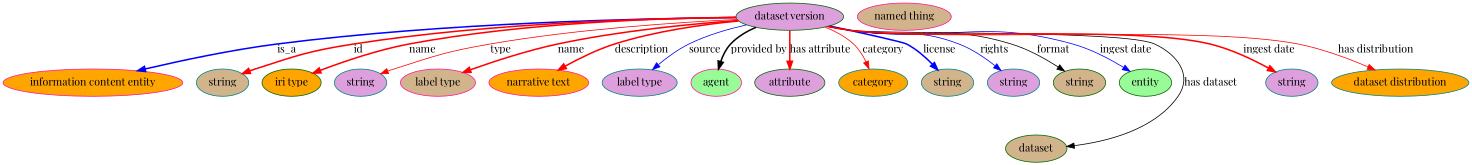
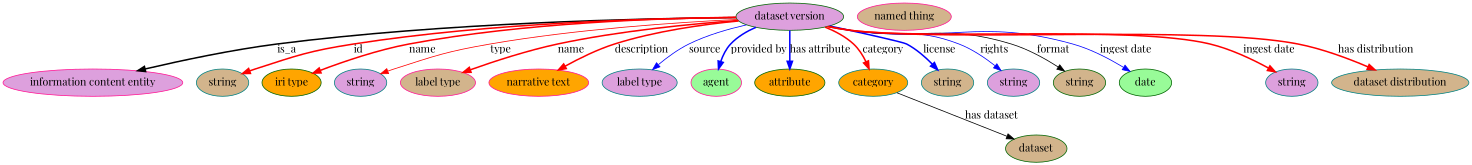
edge "dataset version" -> "information content entity": color blue -> black
edge "dataset version" -> "dataset distribution": style solid -> bold
edge "dataset version" -> "category": style solid -> bold
edge "dataset version" -> "agent": color black -> blue
edge "dataset version" -> "dataset": now "category" -> "dataset"
edge "dataset version" -> "attribute": color red -> blue
node "information content entity": fillcolor orange -> plum
node "attribute": fillcolor plum -> orange
node "entity": label "entity" -> "date"
node "dataset distribution": fillcolor orange -> tan
